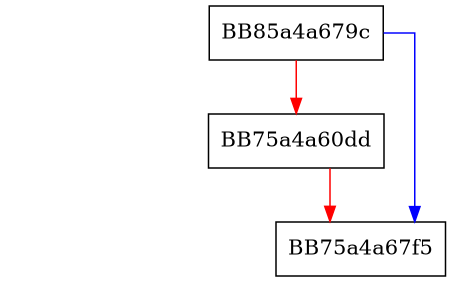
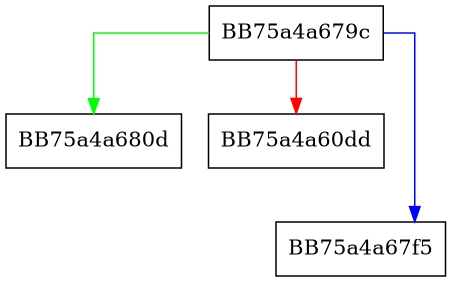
node "BB85a4a679c": label "BB85a4a679c" -> "BB75a4a679c"
node "BB75a4a680d": added
edge "BB75a4a60dd" -> "BB75a4a67f5": removed
